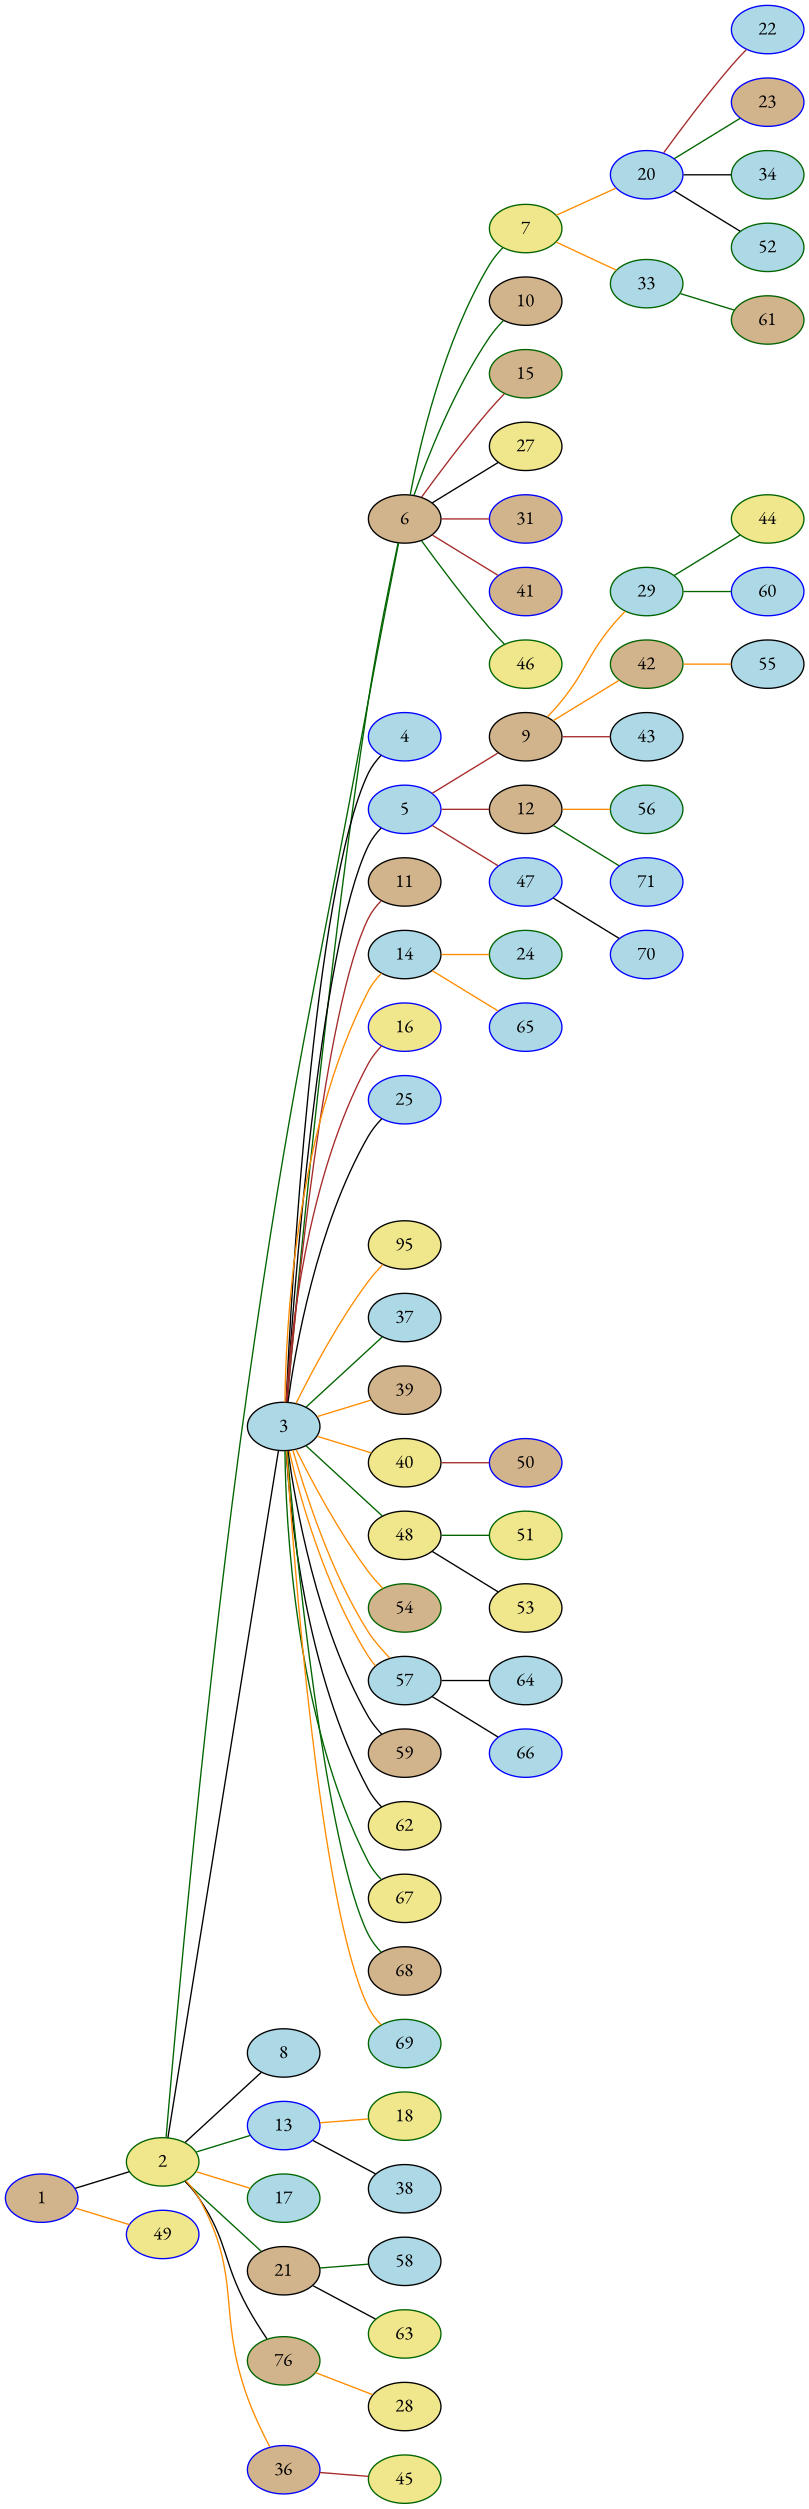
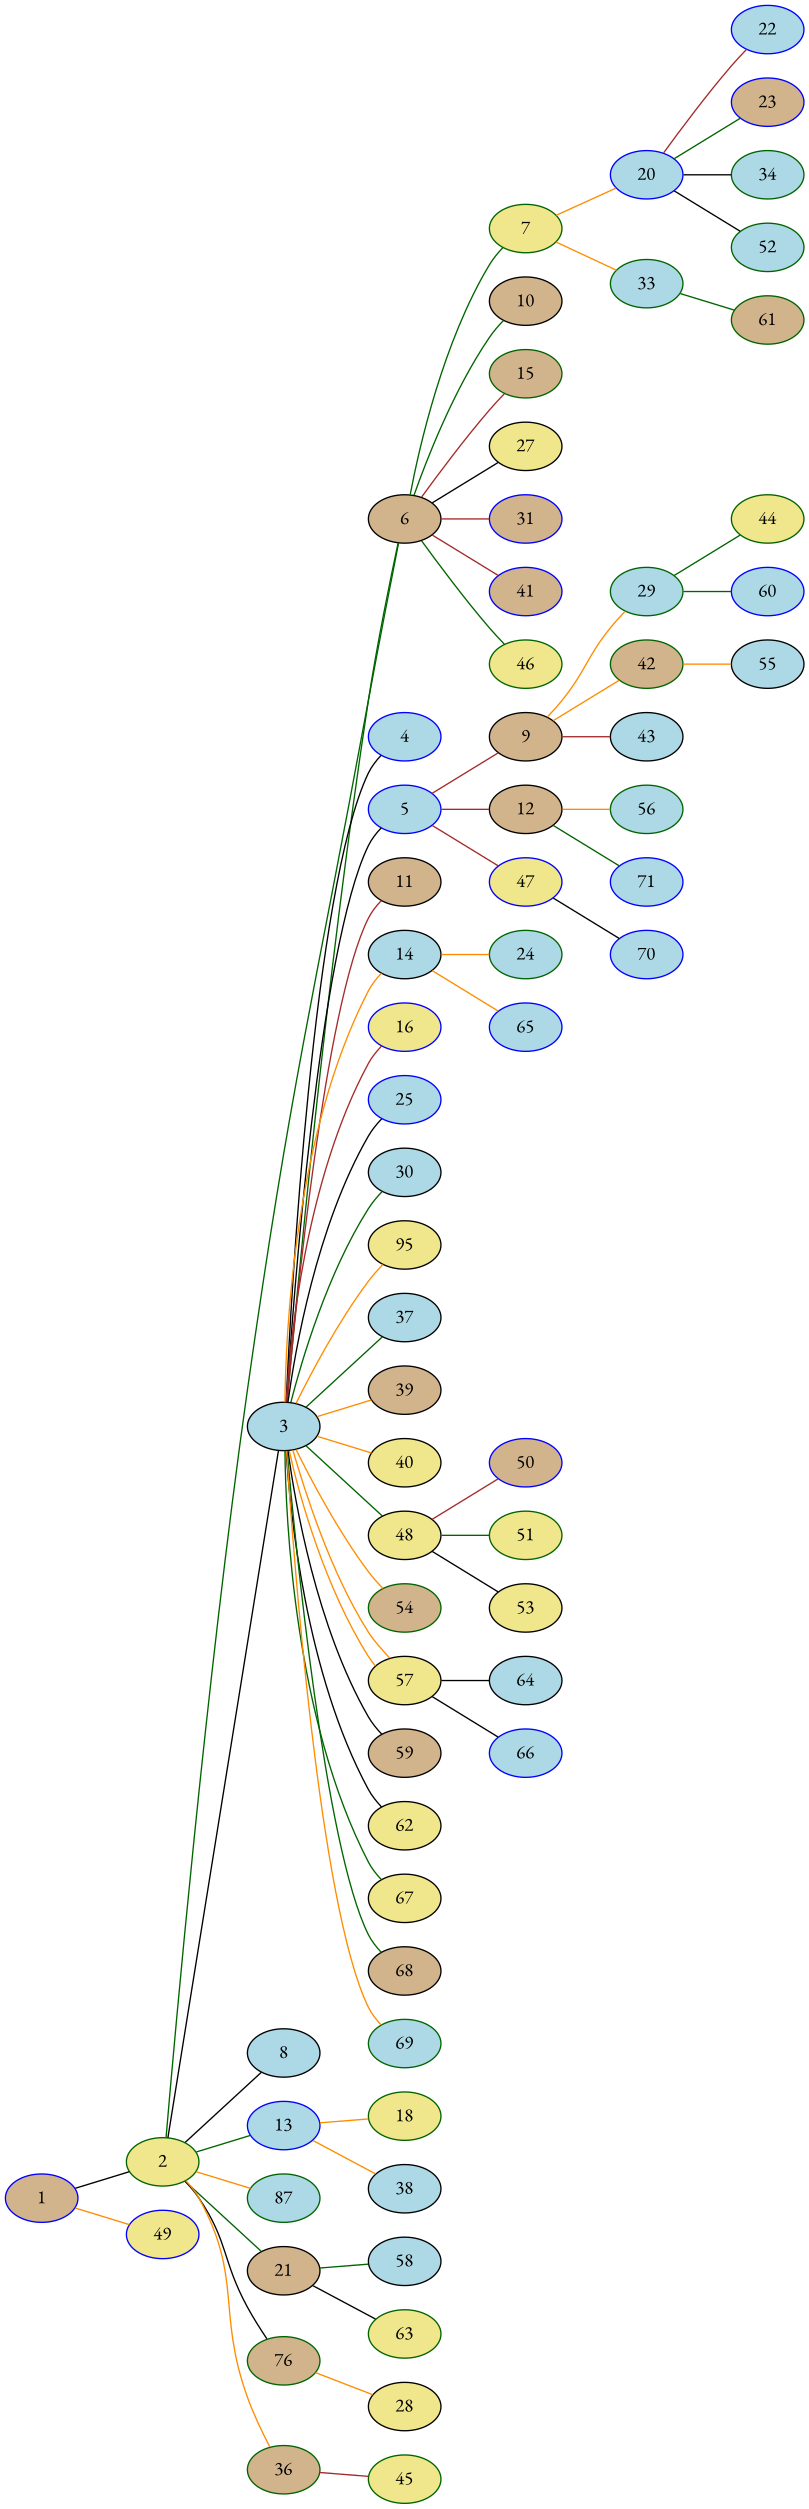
node "47": fillcolor lightblue -> khaki
node "30": added
edge "40" -- "50": now "48" -- "50"
node "57": fillcolor lightblue -> khaki
edge "13" -- "38": color black -> darkorange
node "17": label "17" -> "87"
node "36": color blue -> darkgreen
